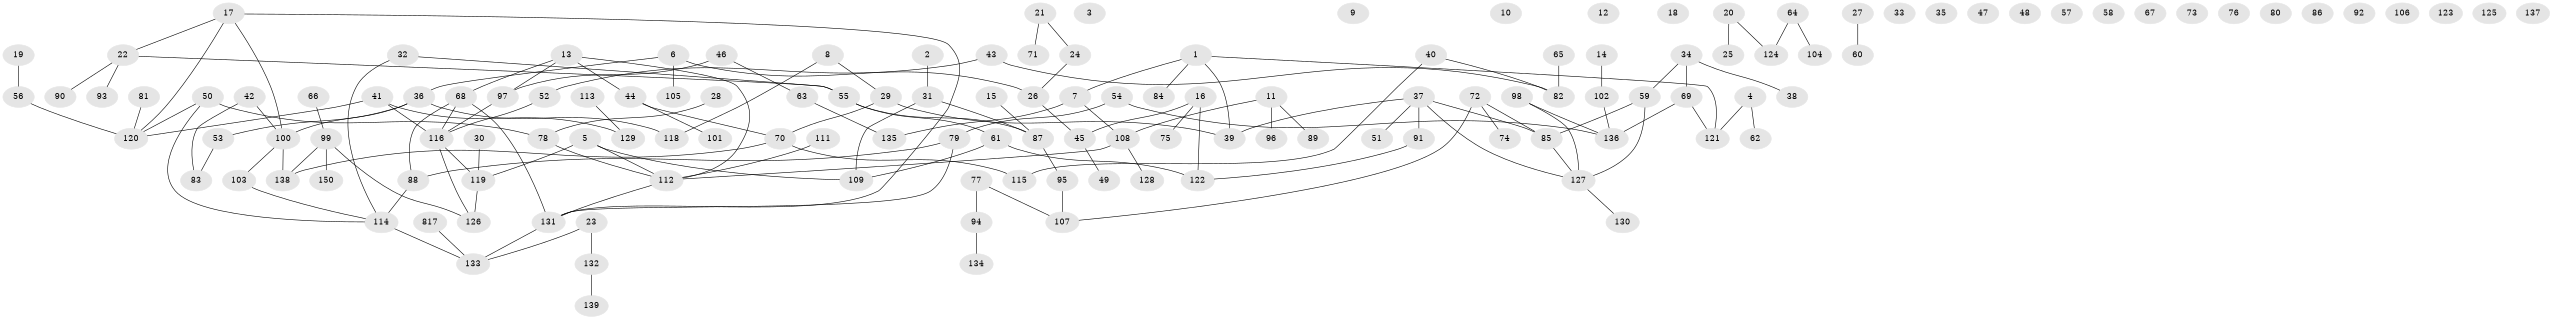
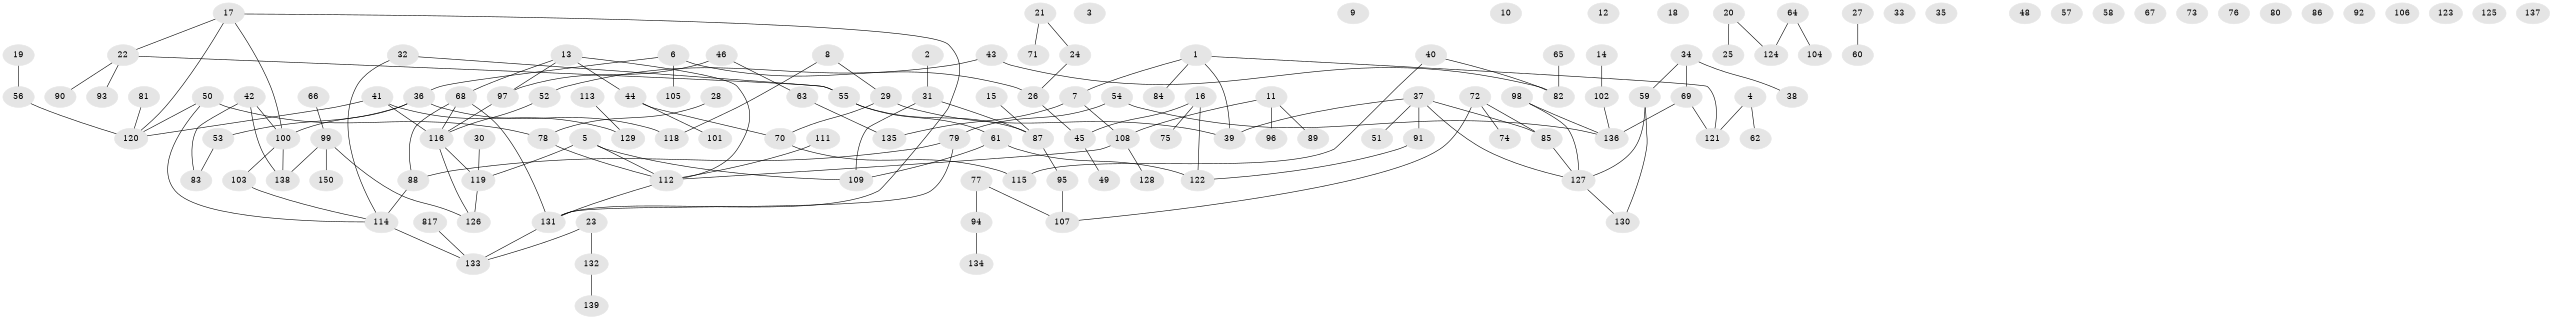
node "47": removed
edge "59" -- "85": now "59" -- "130"
edge "70" -- "138": now "42" -- "138"
